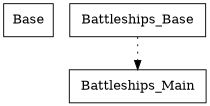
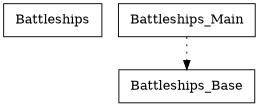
node "Base": label "Base" -> "Battleships"
edge "Battleships_Base" -> "Battleships_Main": reversed
